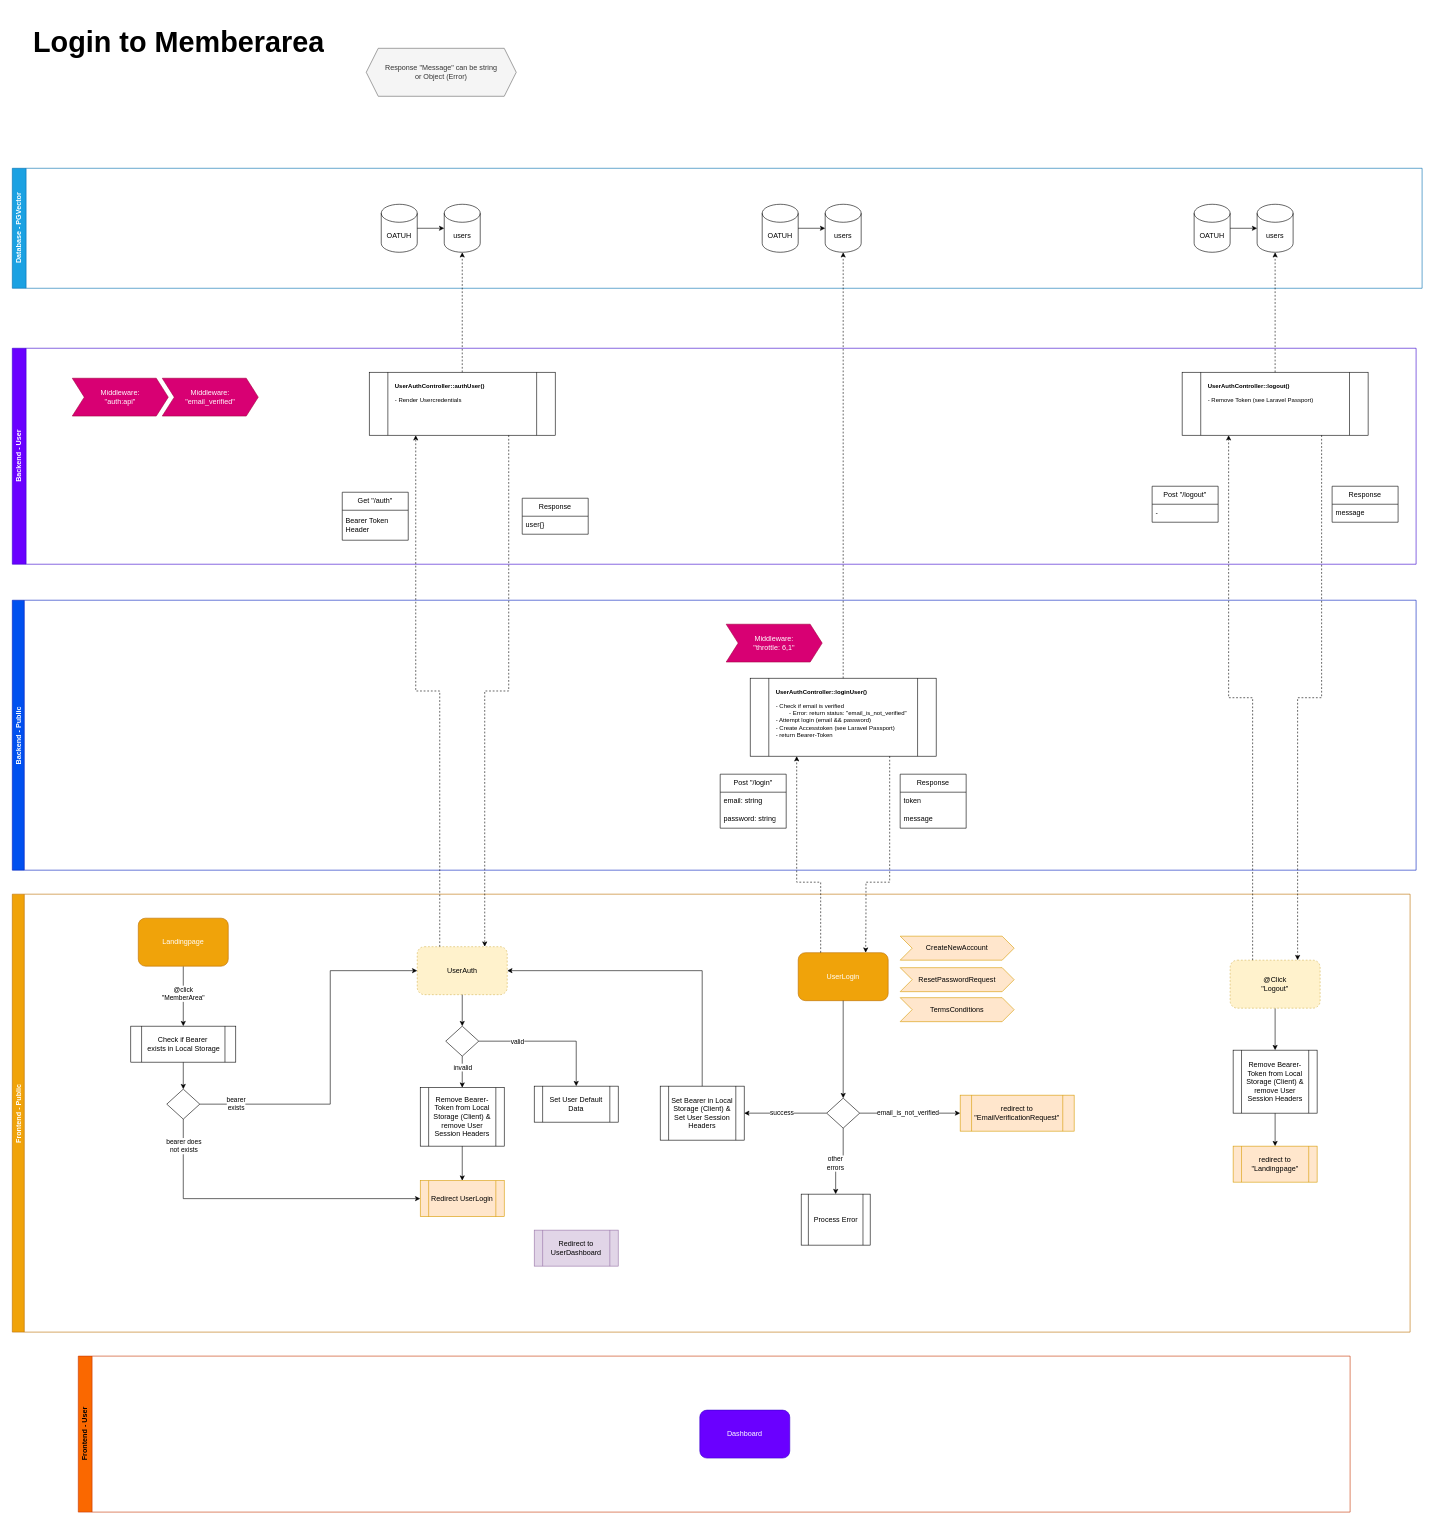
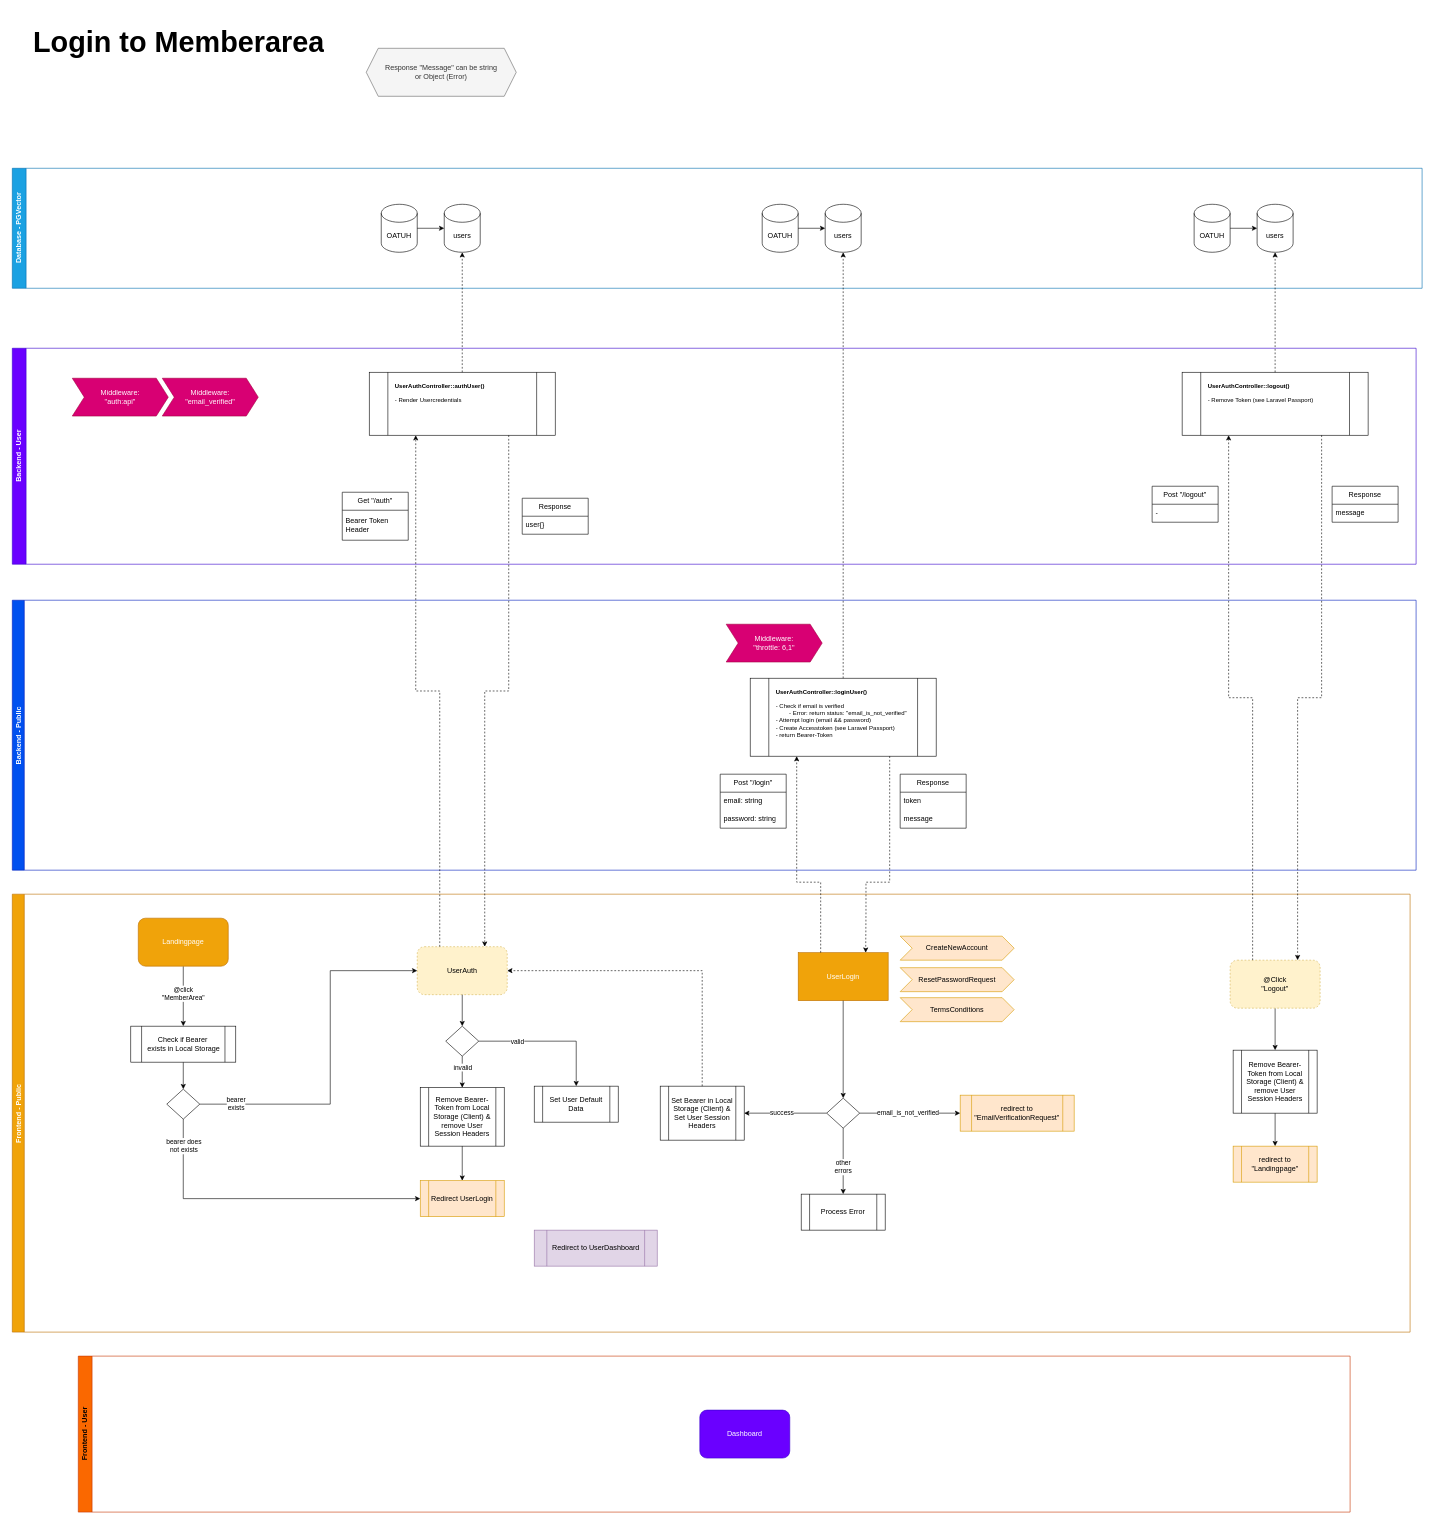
edge "Set Bearer in Local Storage (Client) & Set User Session Headers" -> "UserAuth": style solid -> dashed
node "UserLogin": shape rounded rectangle -> rectangle
node "Process Error": size 69x51 -> 84x36
node "Redirect to UserDashboard": size 84x36 -> 123x36
